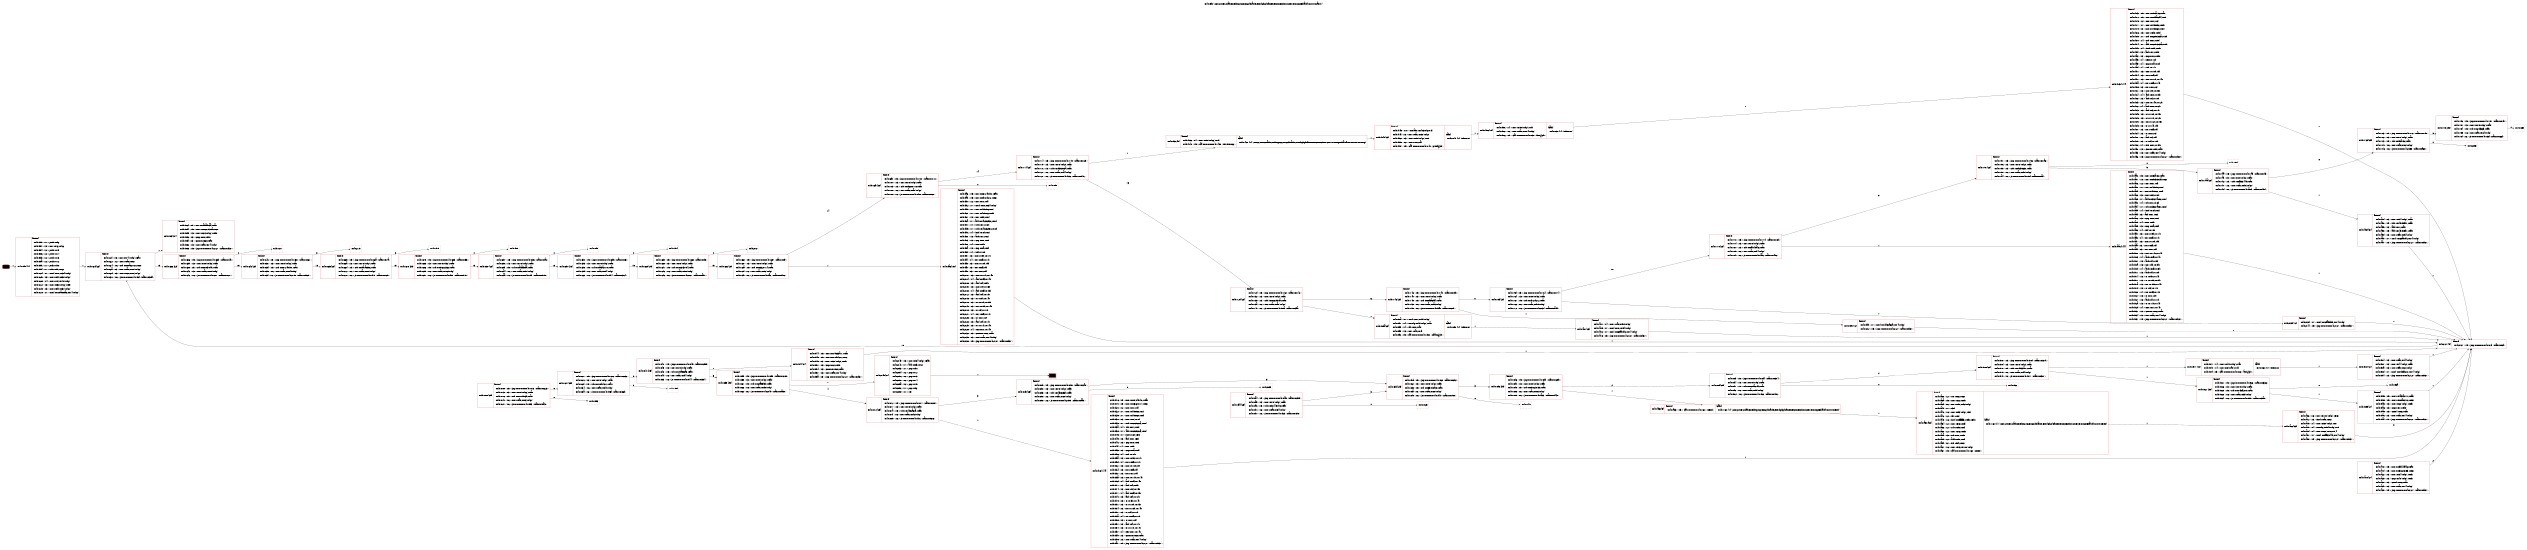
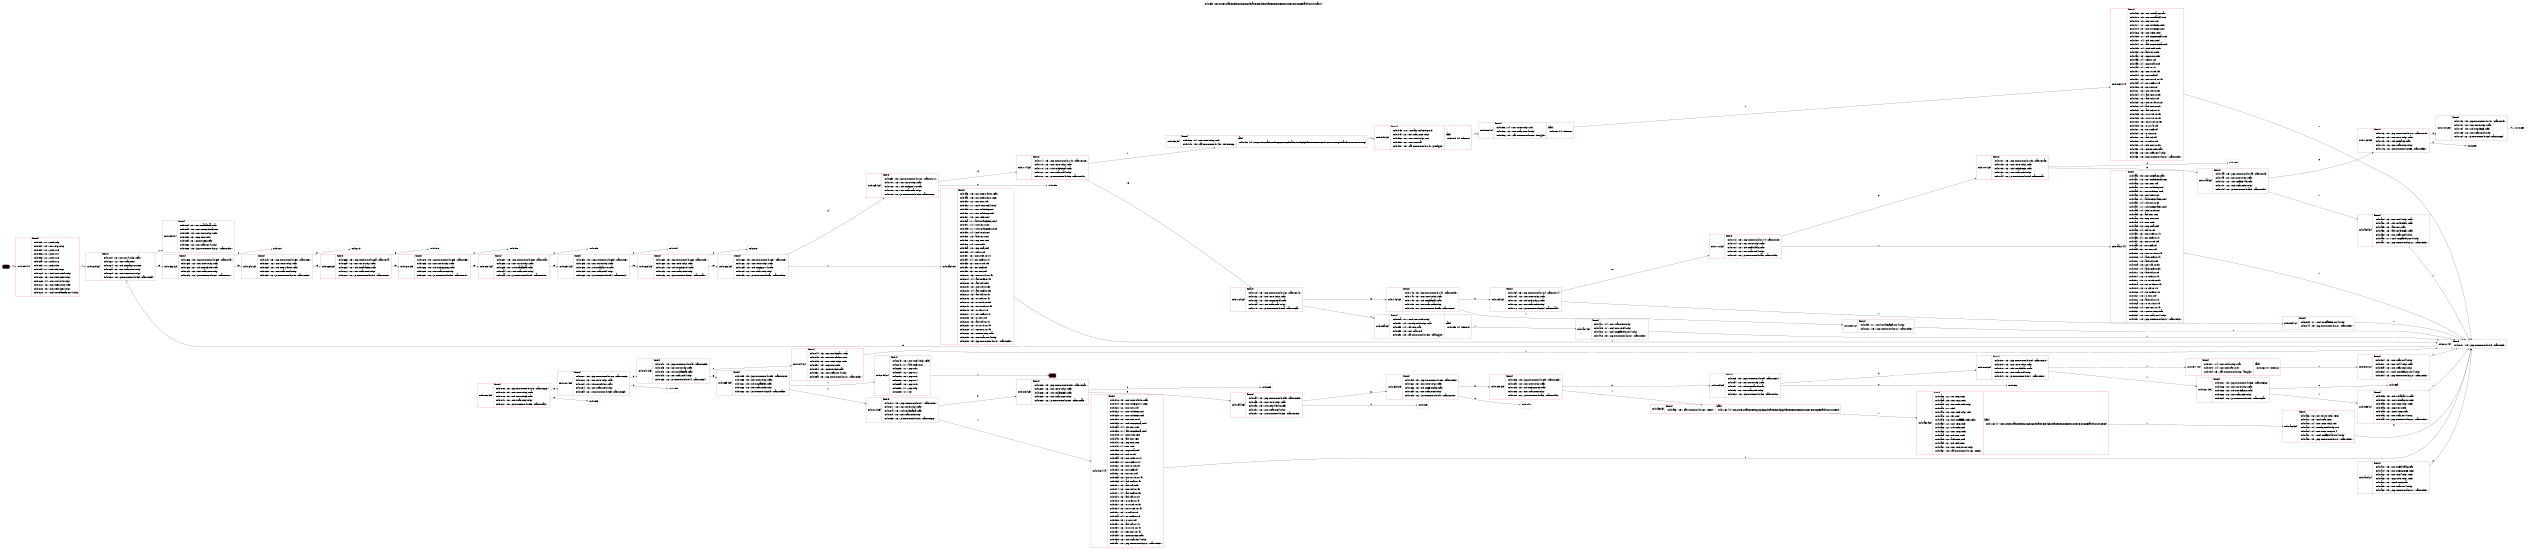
edge "0x40188b [25]" -> "0x4018bd [25]": now "0x40188b [25]" -> "0x4018a4 [25]"
